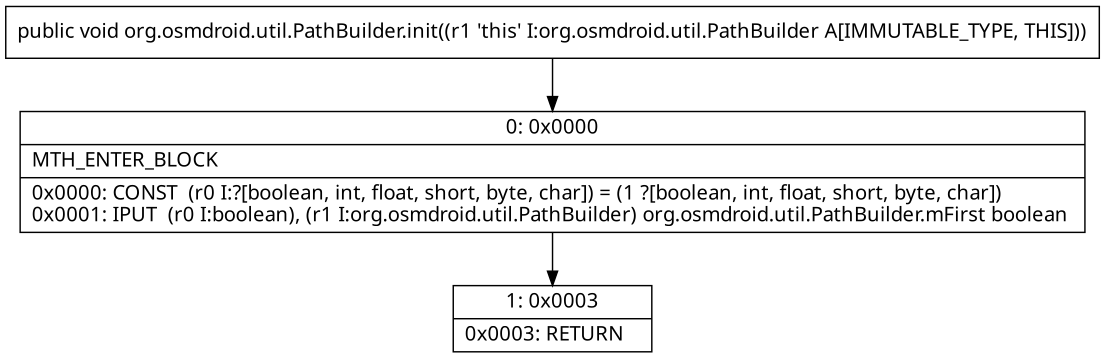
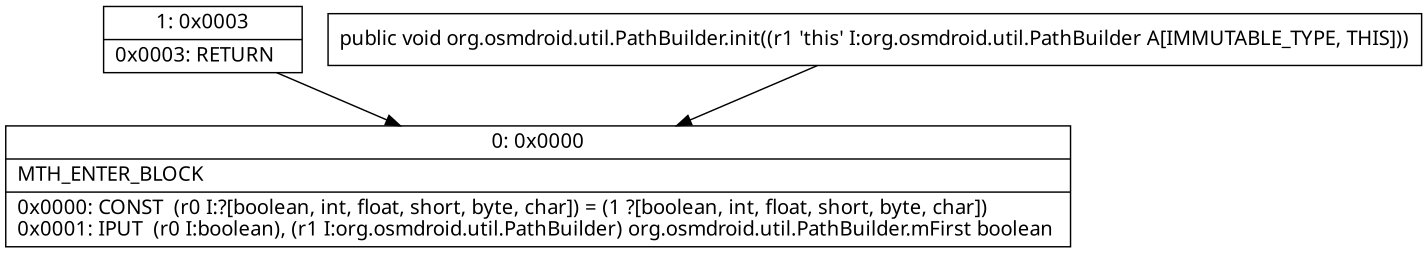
edge "0: 0x0000" -> "1: 0x0003": reversed
